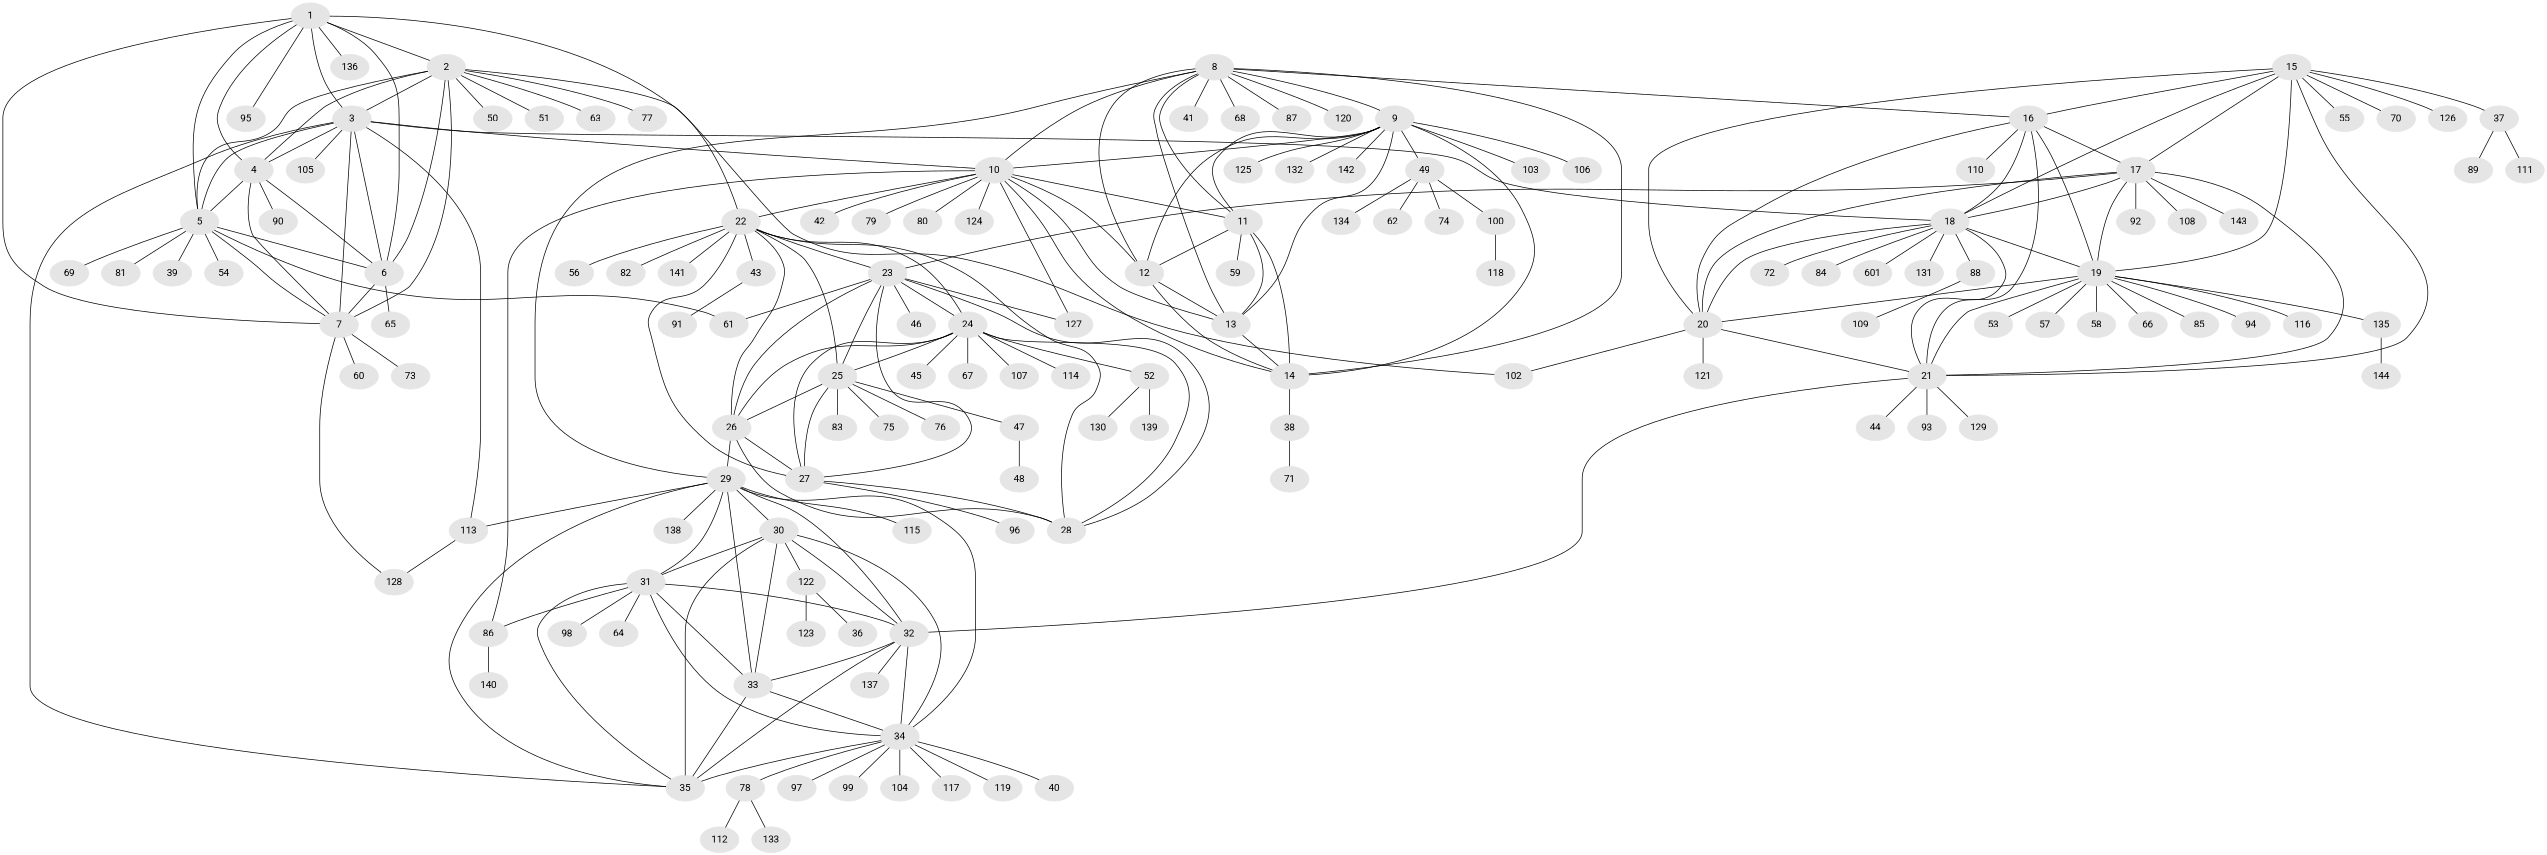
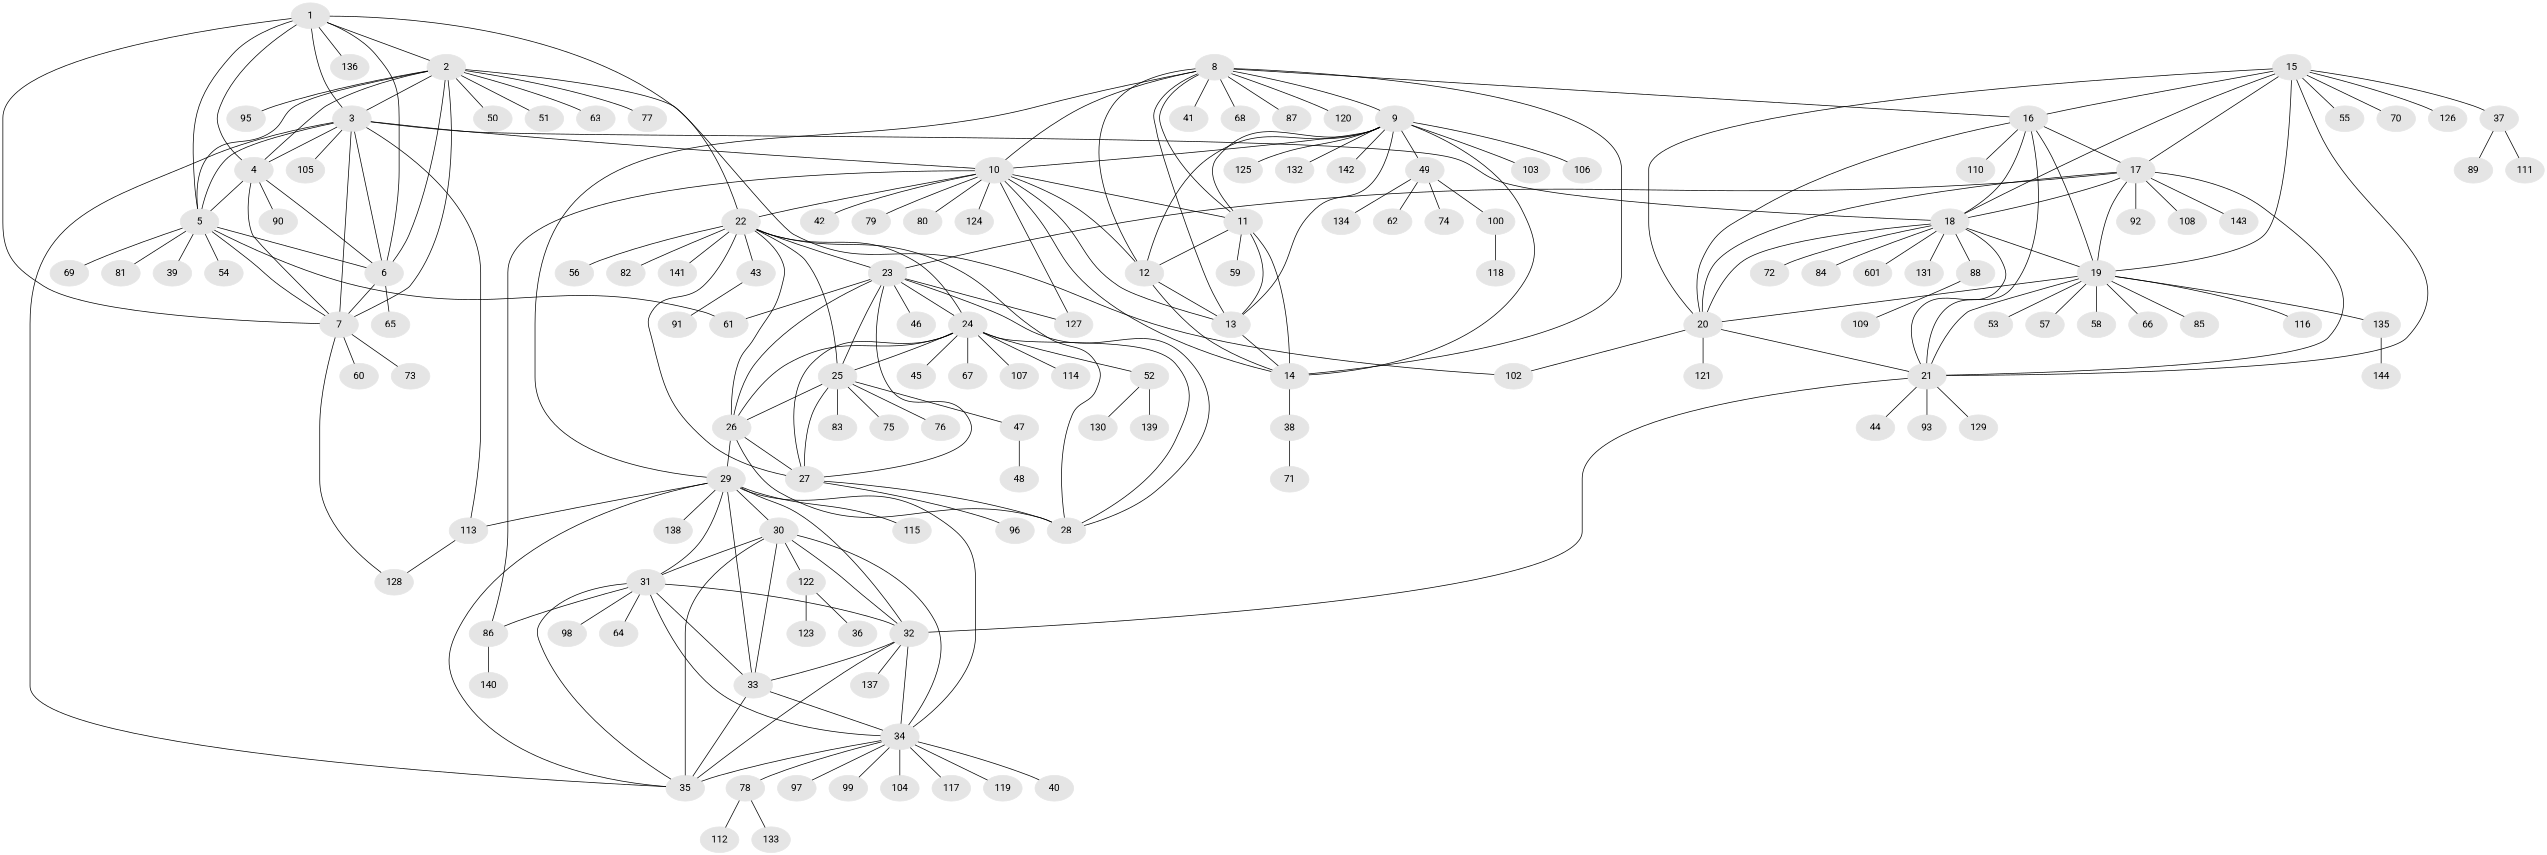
edge "1" -- "95": now "2" -- "95"
node "94": removed
